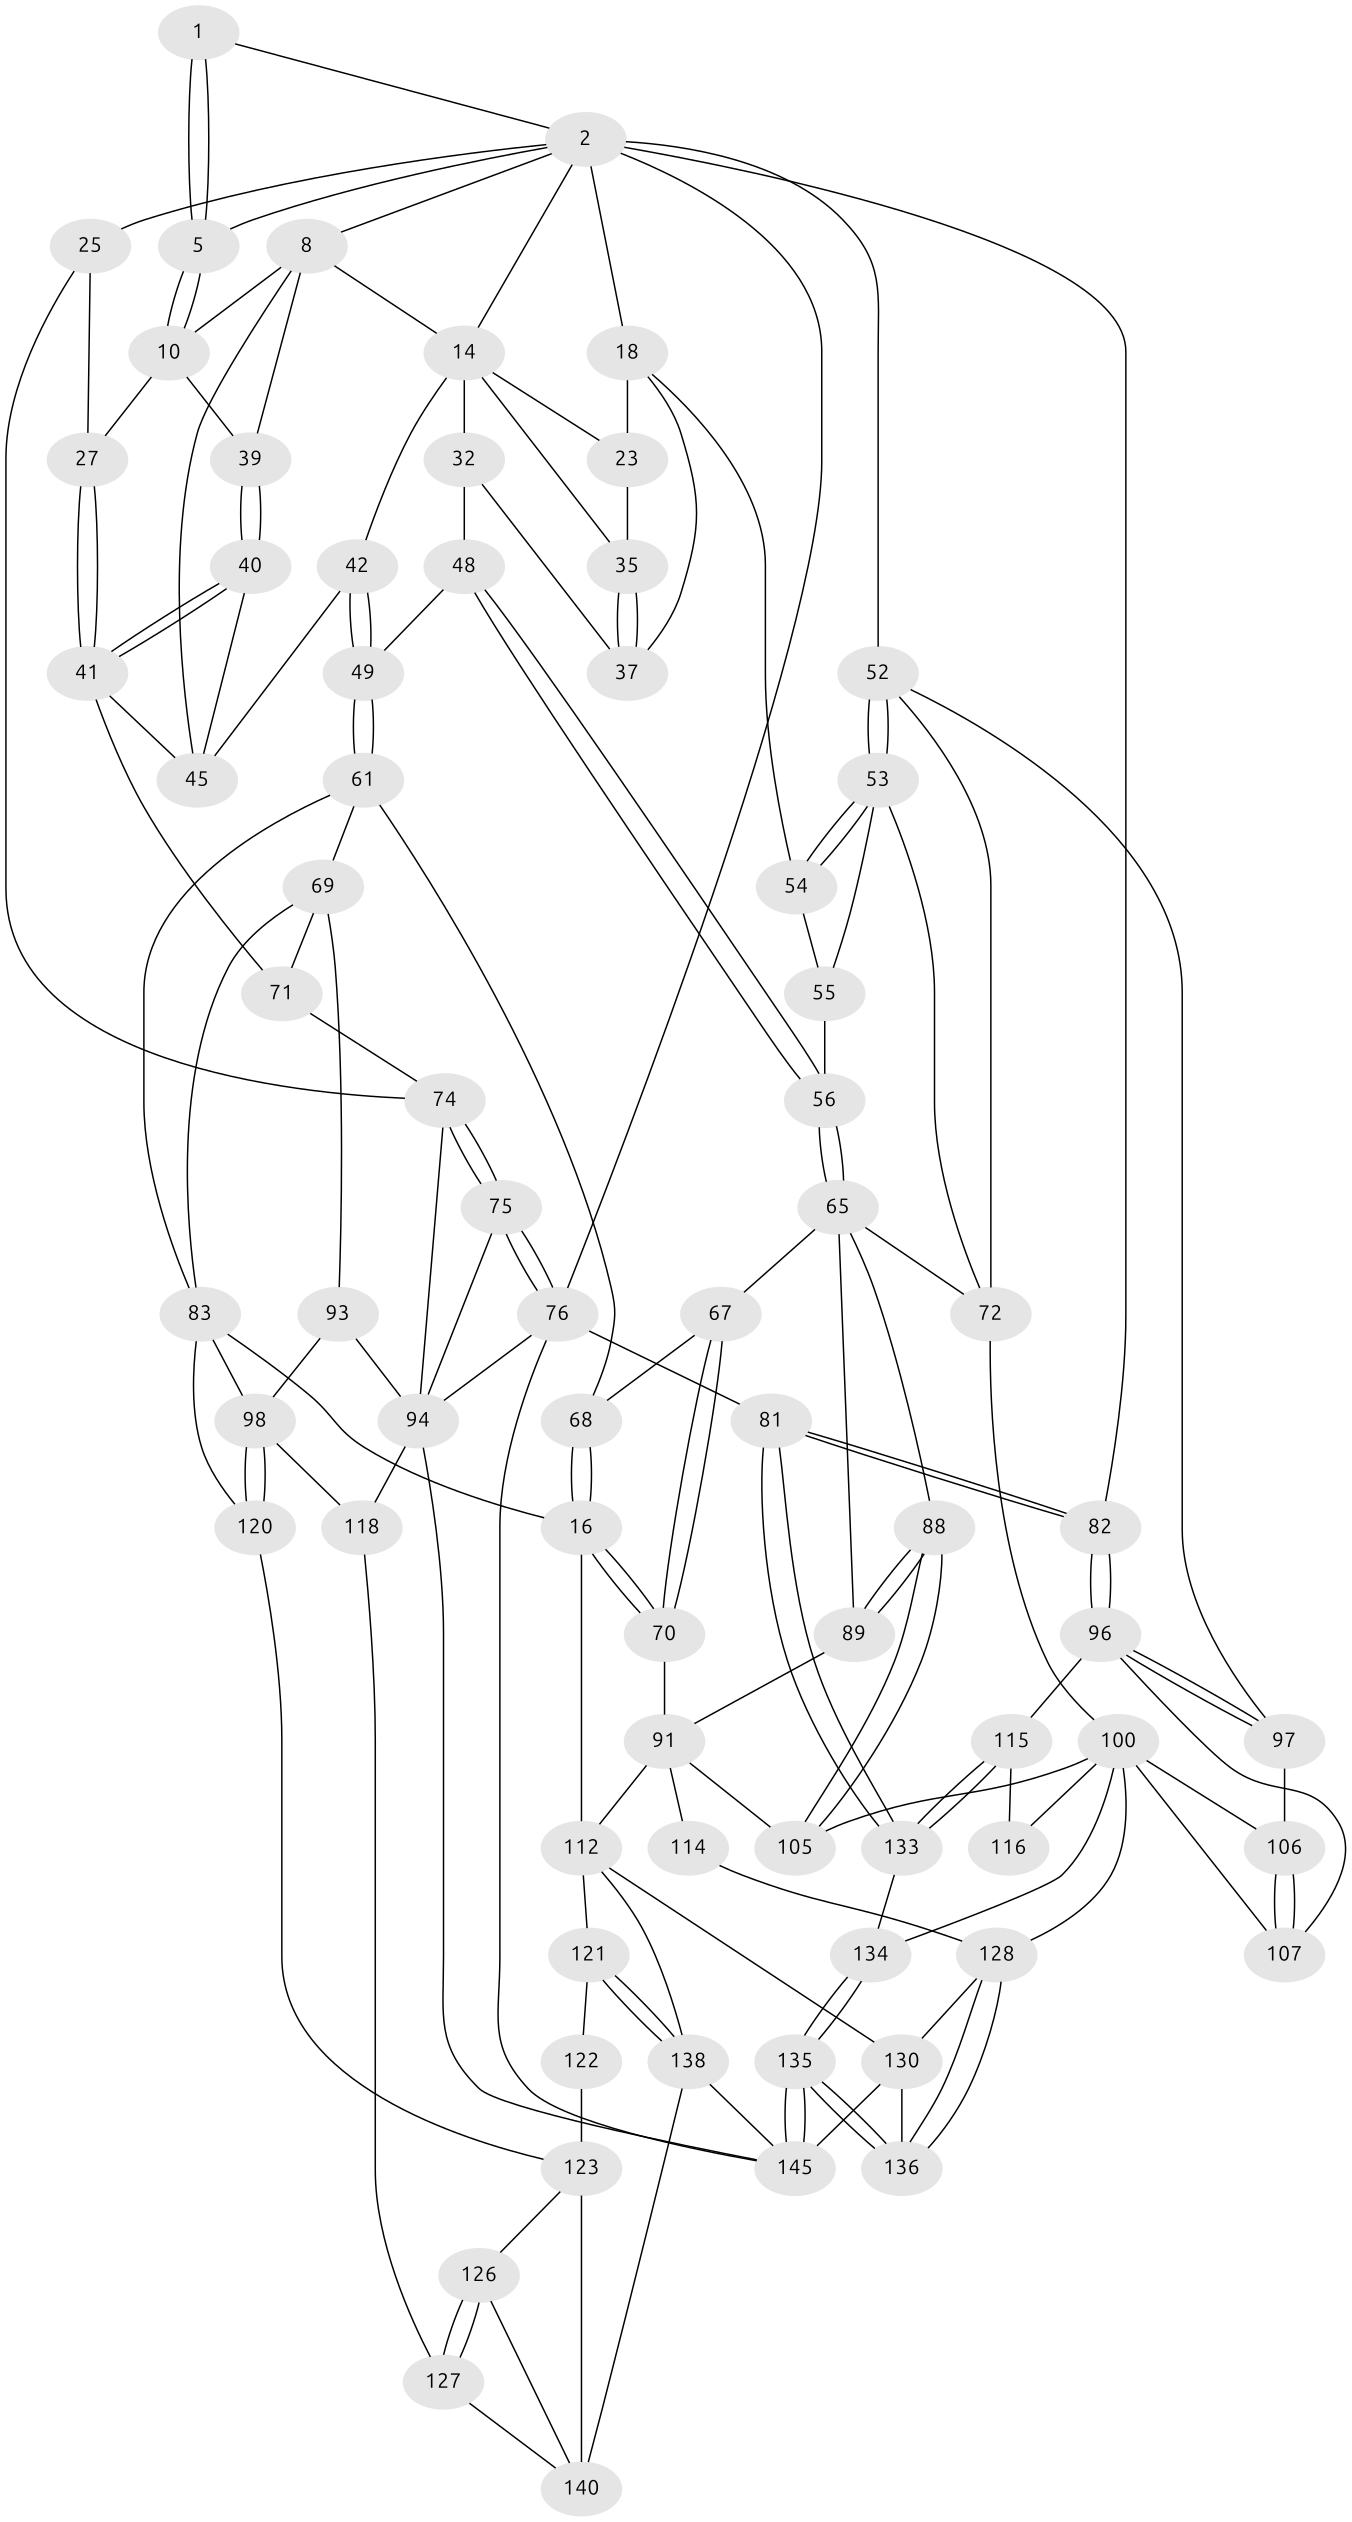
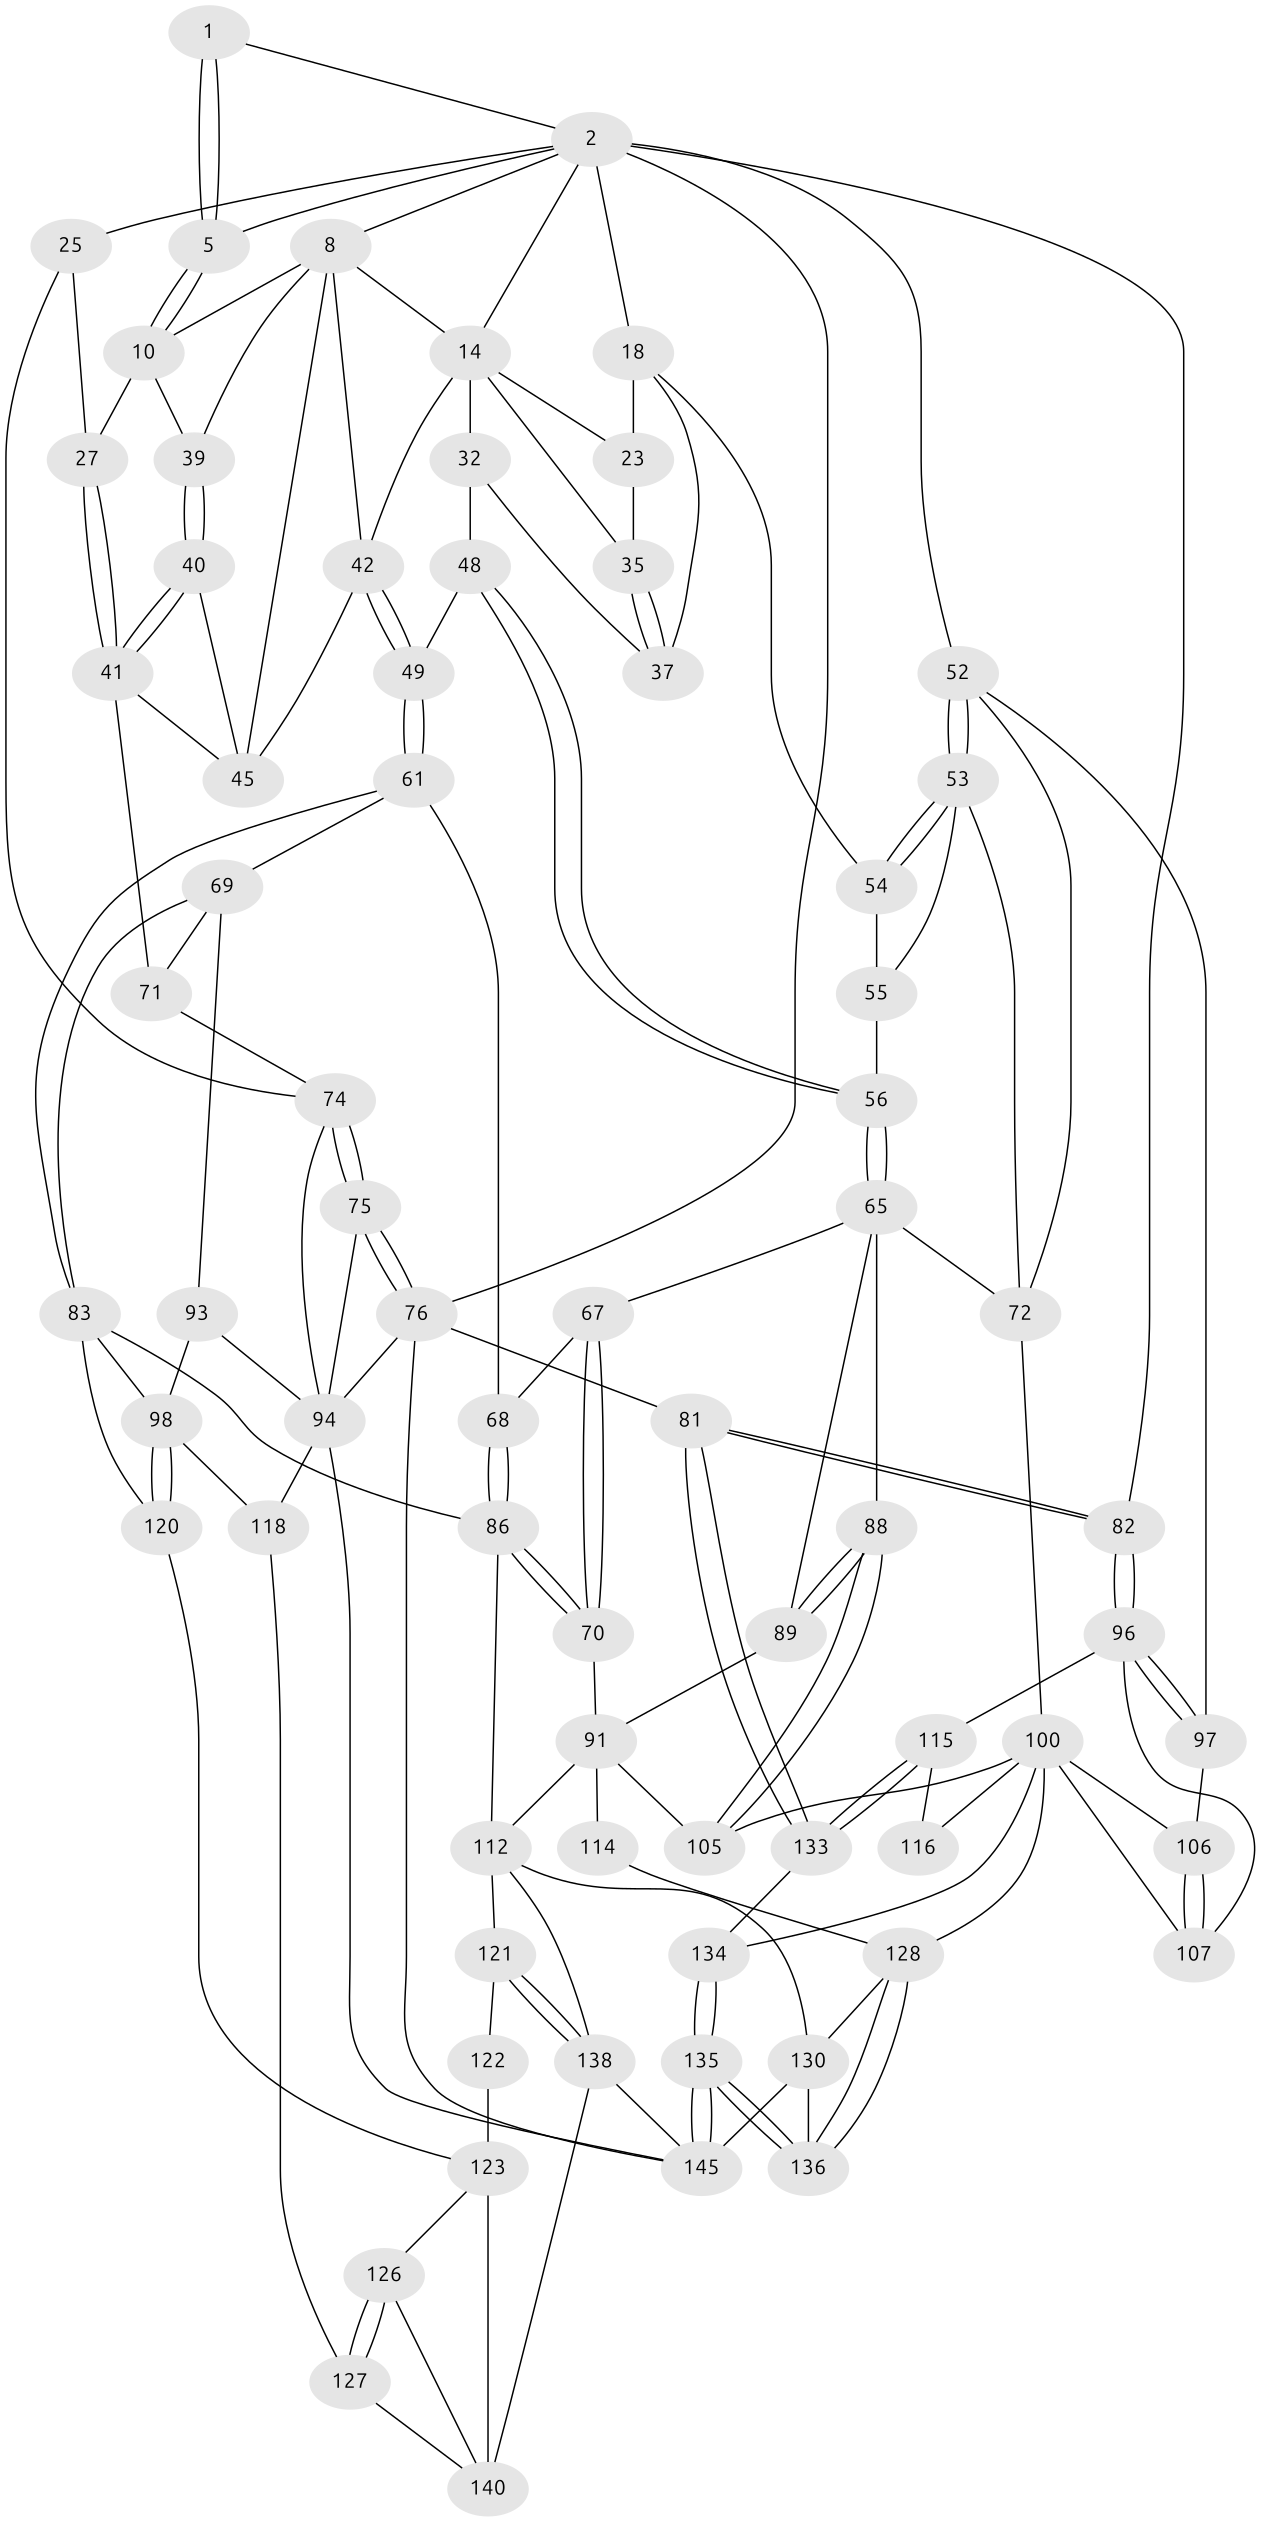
edge "8" -- "42": added
node "16": label "16" -> "86"
